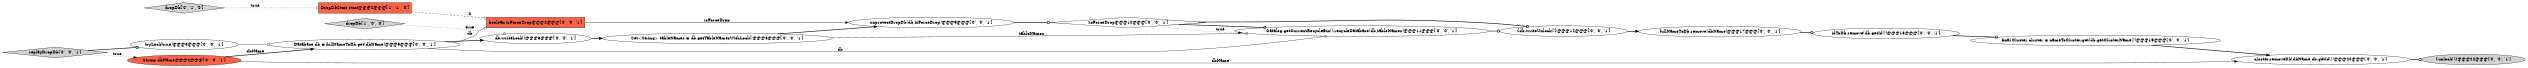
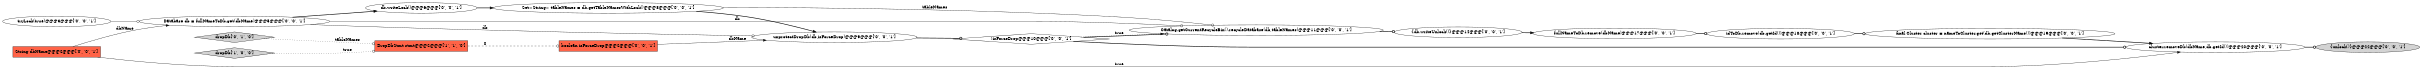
edge "dropDb['0', '1', '0']" -> "DropDbStmt stmt@@@2@@@['1', '1', '0']": label "true" -> "tableNames"
edge "boolean isForceDrop@@@2@@@['0', '0', '1']" -> "unprotectDropDb(db,isForceDrop)@@@9@@@['0', '0', '1']": label "isForceDrop" -> "dbName"
edge "!isForceDrop@@@10@@@['0', '0', '1']" -> "{db.writeUnlock()}@@@14@@@['0', '0', '1']": now "!isForceDrop@@@10@@@['0', '0', '1']" -> "cluster.removeDb(dbName,db.getId())@@@20@@@['0', '0', '1']"
edge "dropDb['1', '0', '0']" -> "db.writeLock()@@@6@@@['0', '0', '1']": now "dropDb['1', '0', '0']" -> "DropDbStmt stmt@@@2@@@['1', '1', '0']"
edge "Database db = fullNameToDb.get(dbName)@@@5@@@['0', '0', '1']" -> "boolean isForceDrop@@@2@@@['0', '0', '1']": now "Database db = fullNameToDb.get(dbName)@@@5@@@['0', '0', '1']" -> "unprotectDropDb(db,isForceDrop)@@@9@@@['0', '0', '1']"
node "replayDropDb['0', '0', '1']": removed
edge "String dbName@@@2@@@['0', '0', '1']" -> "Database db = fullNameToDb.get(dbName)@@@5@@@['0', '0', '1']": style bold -> solid
node "String dbName@@@2@@@['0', '0', '1']": shape ellipse -> box
edge "String dbName@@@2@@@['0', '0', '1']" -> "cluster.removeDb(dbName,db.getId())@@@20@@@['0', '0', '1']": label "dbName" -> "true"
